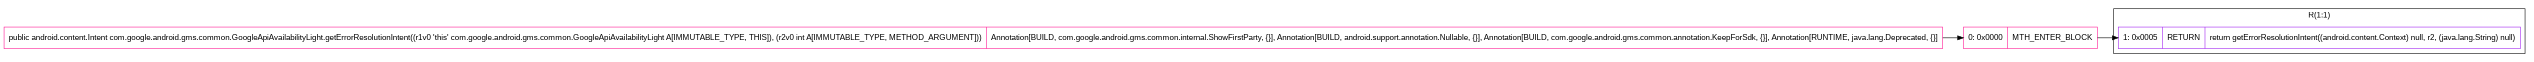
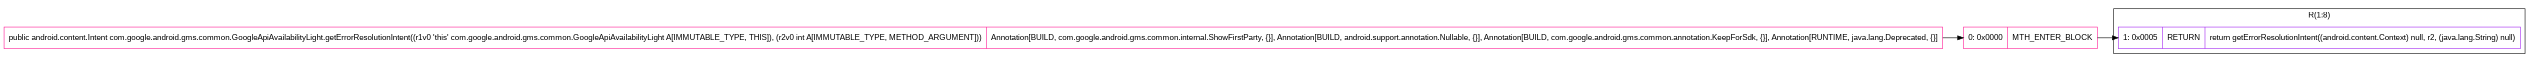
cluster "R(1:1)": label "R(1:1)" -> "R(1:8)"
